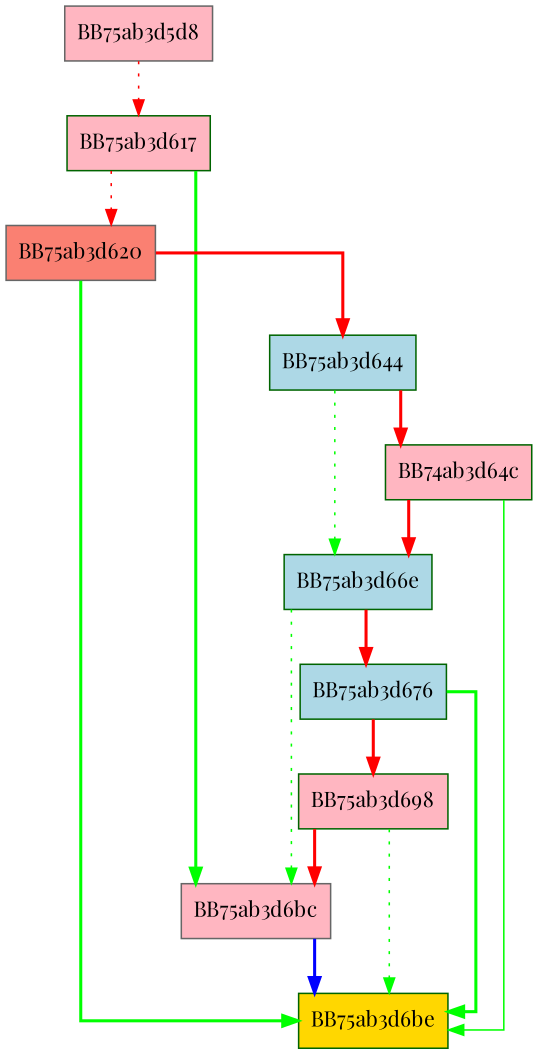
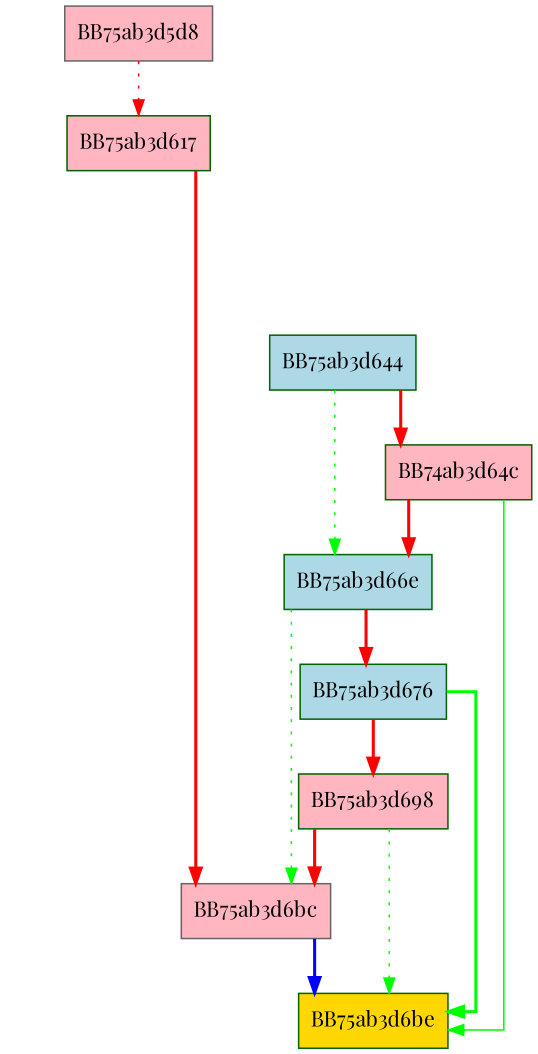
node "BB75ab3d620": removed
edge "BB75ab3d617" -> "BB75ab3d6bc": color green -> red
